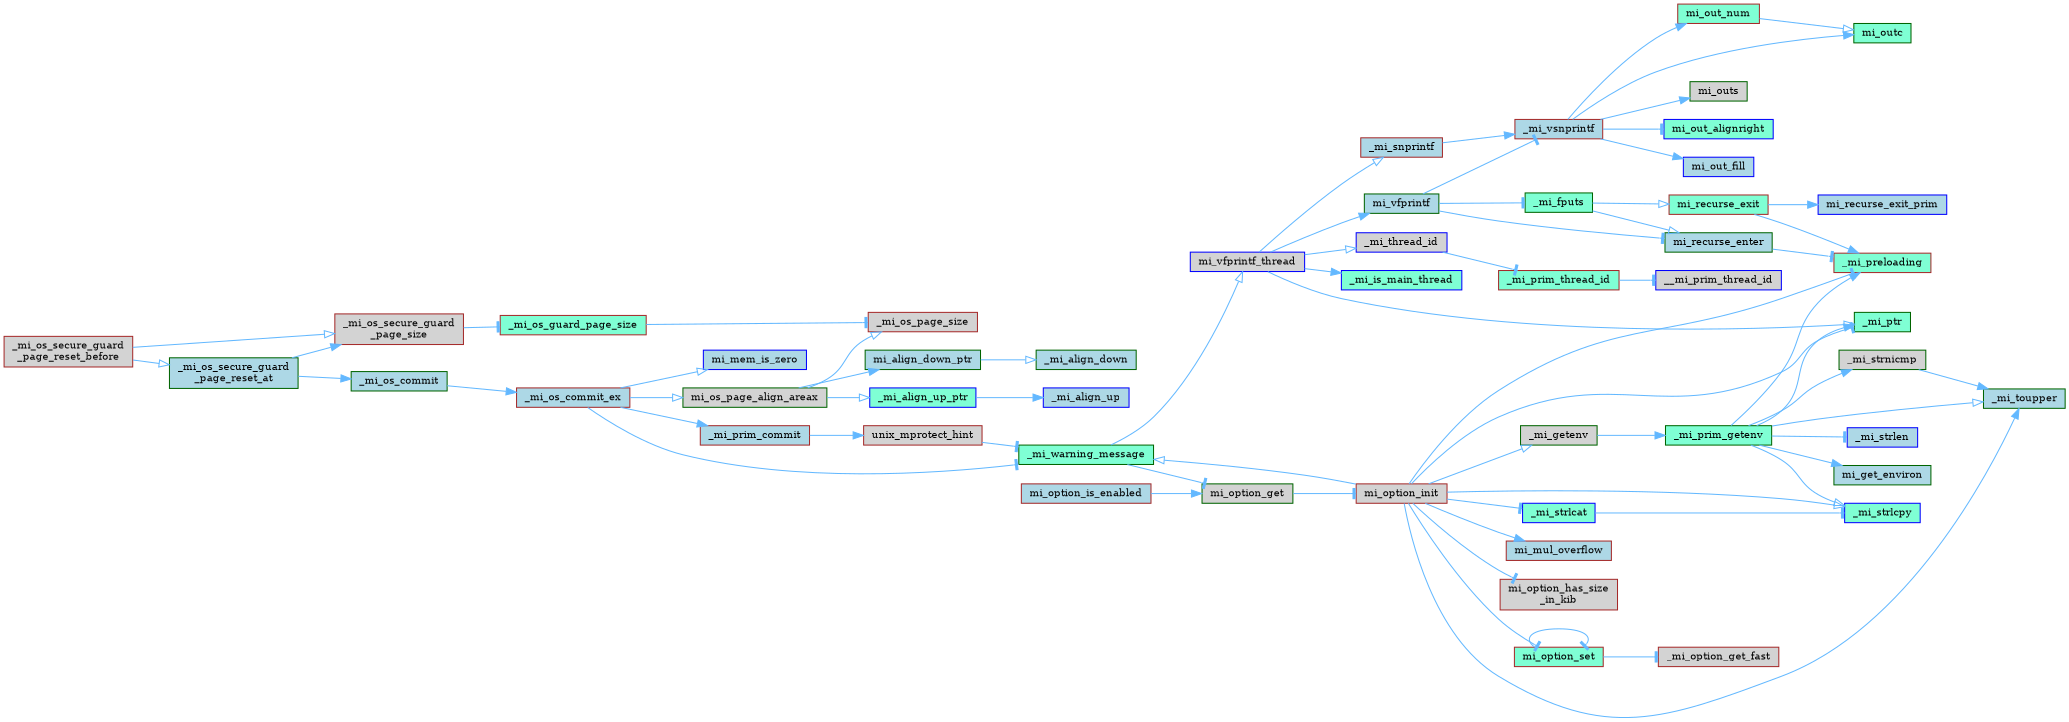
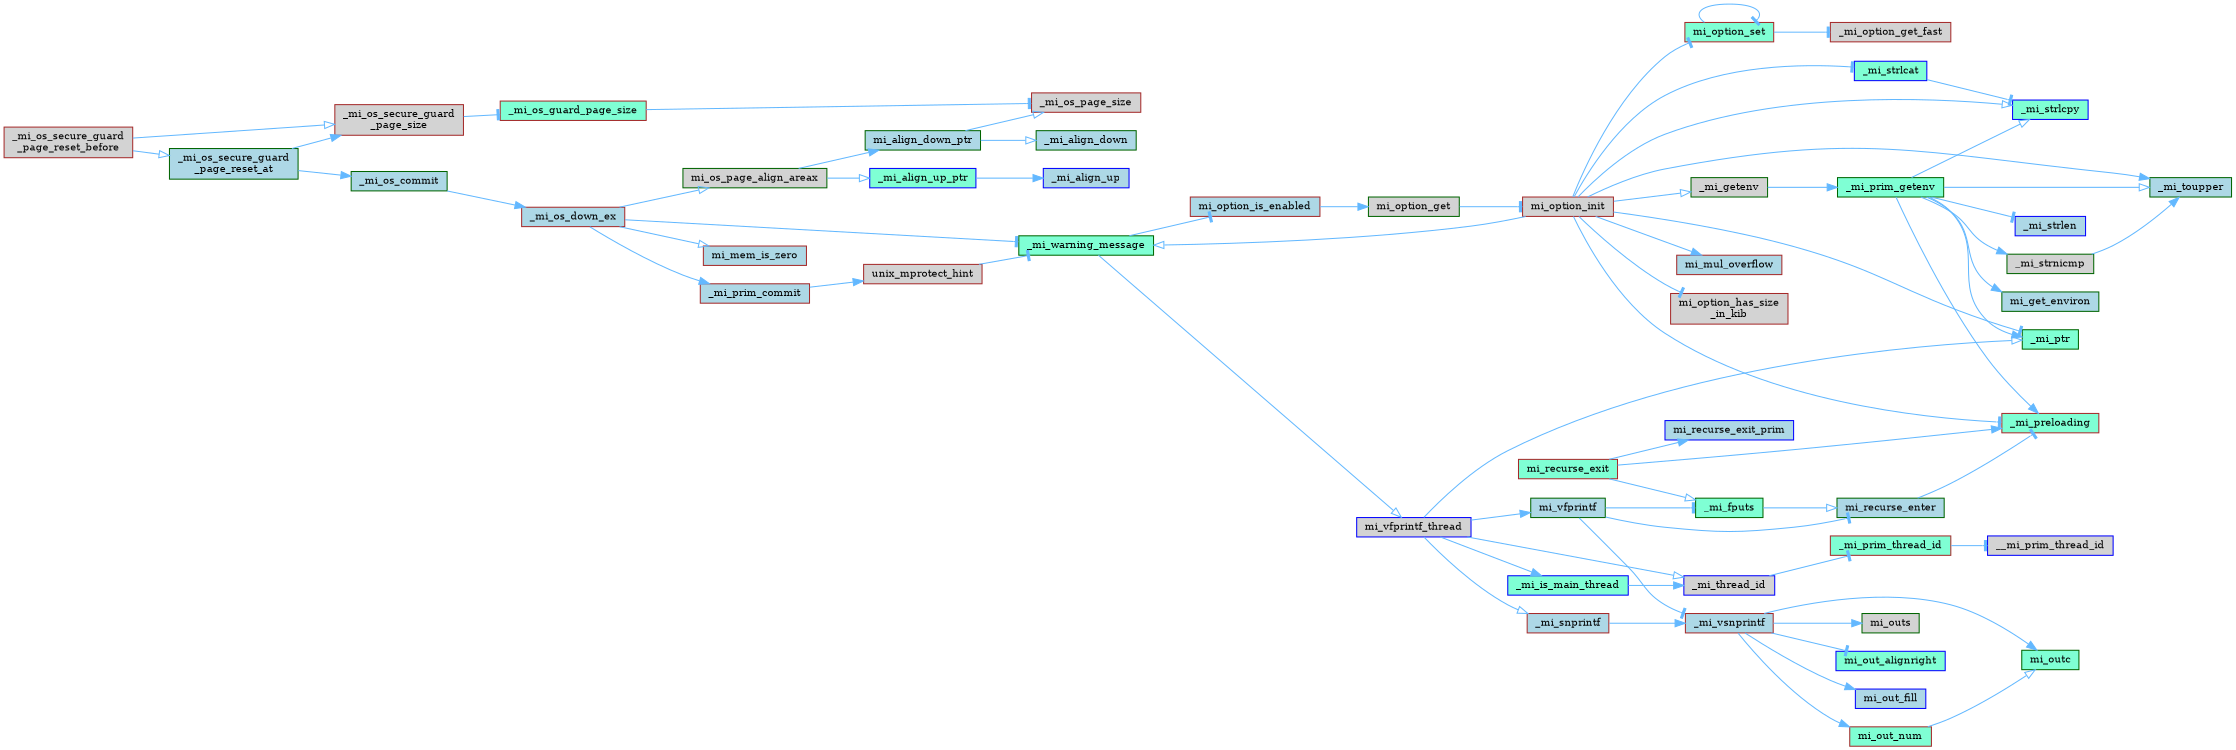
edge "_mi_fputs" -> "mi_recurse_exit": reversed
node "mi_mem_is_zero": color blue -> brown
edge "mi_os_page_align_areax" -> "_mi_os_page_size": now "mi_align_down_ptr" -> "_mi_os_page_size"
node "_mi_os_commit_ex": label "_mi_os_commit_ex" -> "_mi_os_down_ex"
edge "_mi_warning_message" -> "mi_option_get": now "_mi_warning_message" -> "mi_option_is_enabled"
edge "_mi_is_main_thread" -> "_mi_thread_id": added
